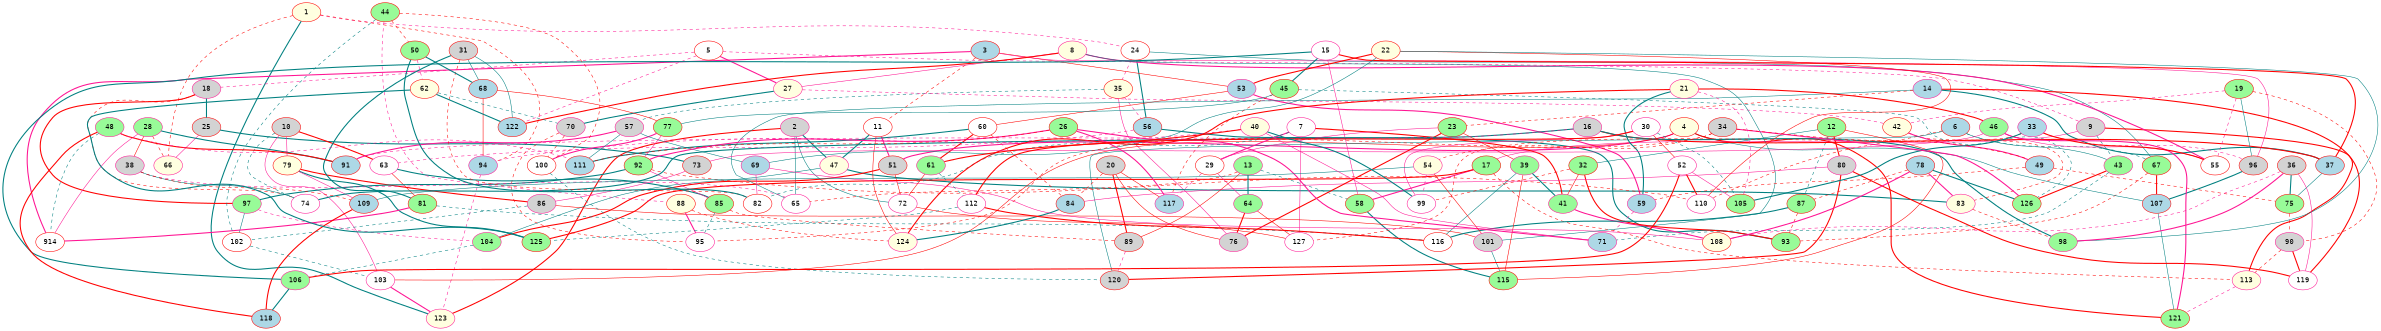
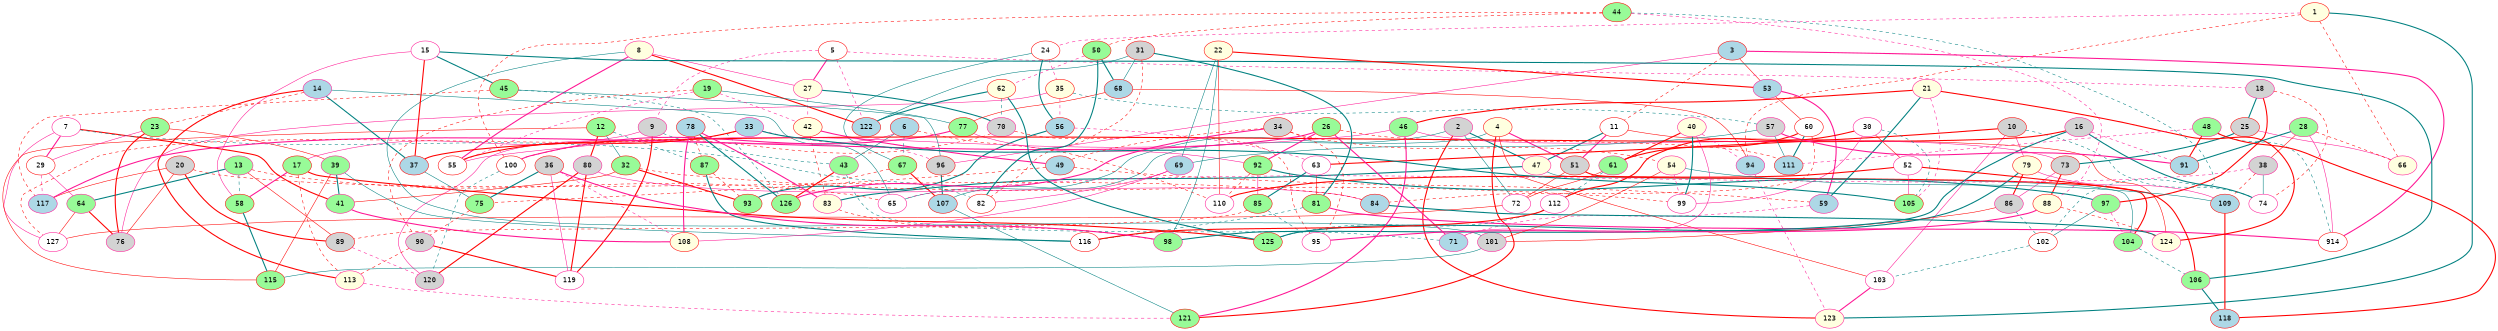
edge "6" -- "120": color teal -> deeppink
edge "73" -- "88": added
node "120": color red -> deeppink
